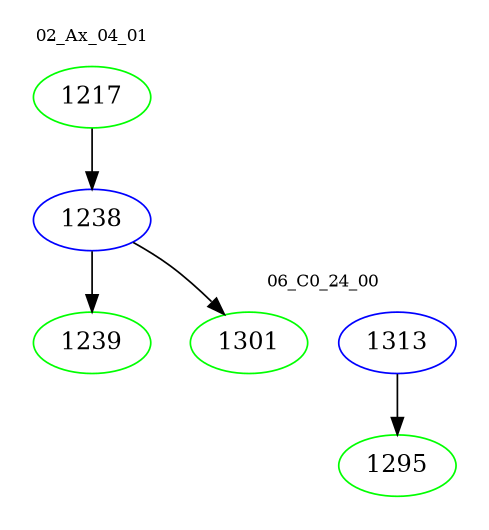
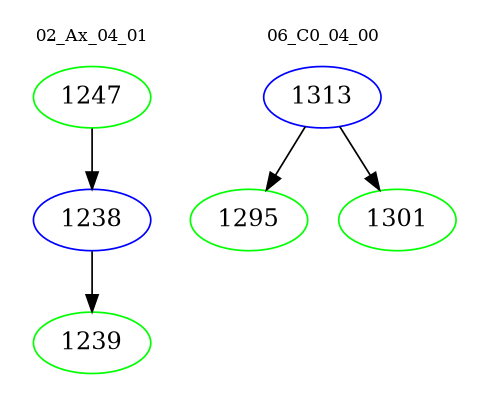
node "1217": label "1217" -> "1247"
edge "1238" -> "1301": now "1313" -> "1301"
cluster "06_C0_24_00": label "06_C0_24_00" -> "06_C0_04_00"
